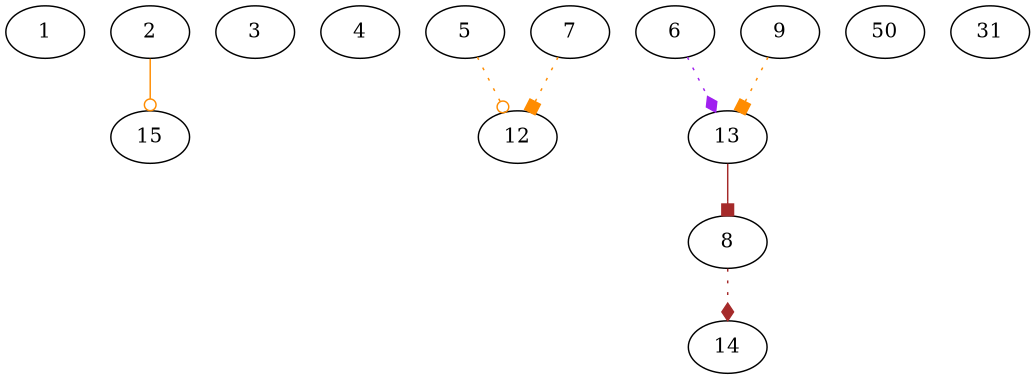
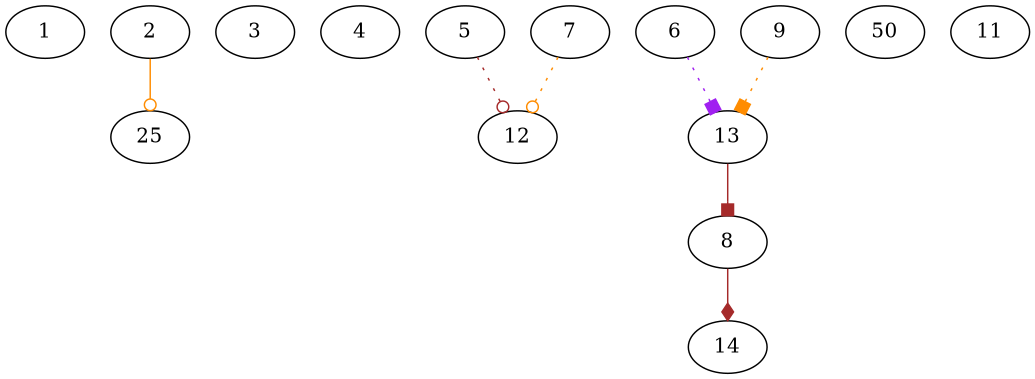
node "31": label "31" -> "11"
edge "6" -> "13": arrowhead diamond -> box
edge "7" -> "12": arrowhead box -> odot
edge "5" -> "12": color darkorange -> brown
node "15": label "15" -> "25"
edge "8" -> "14": style dotted -> solid
